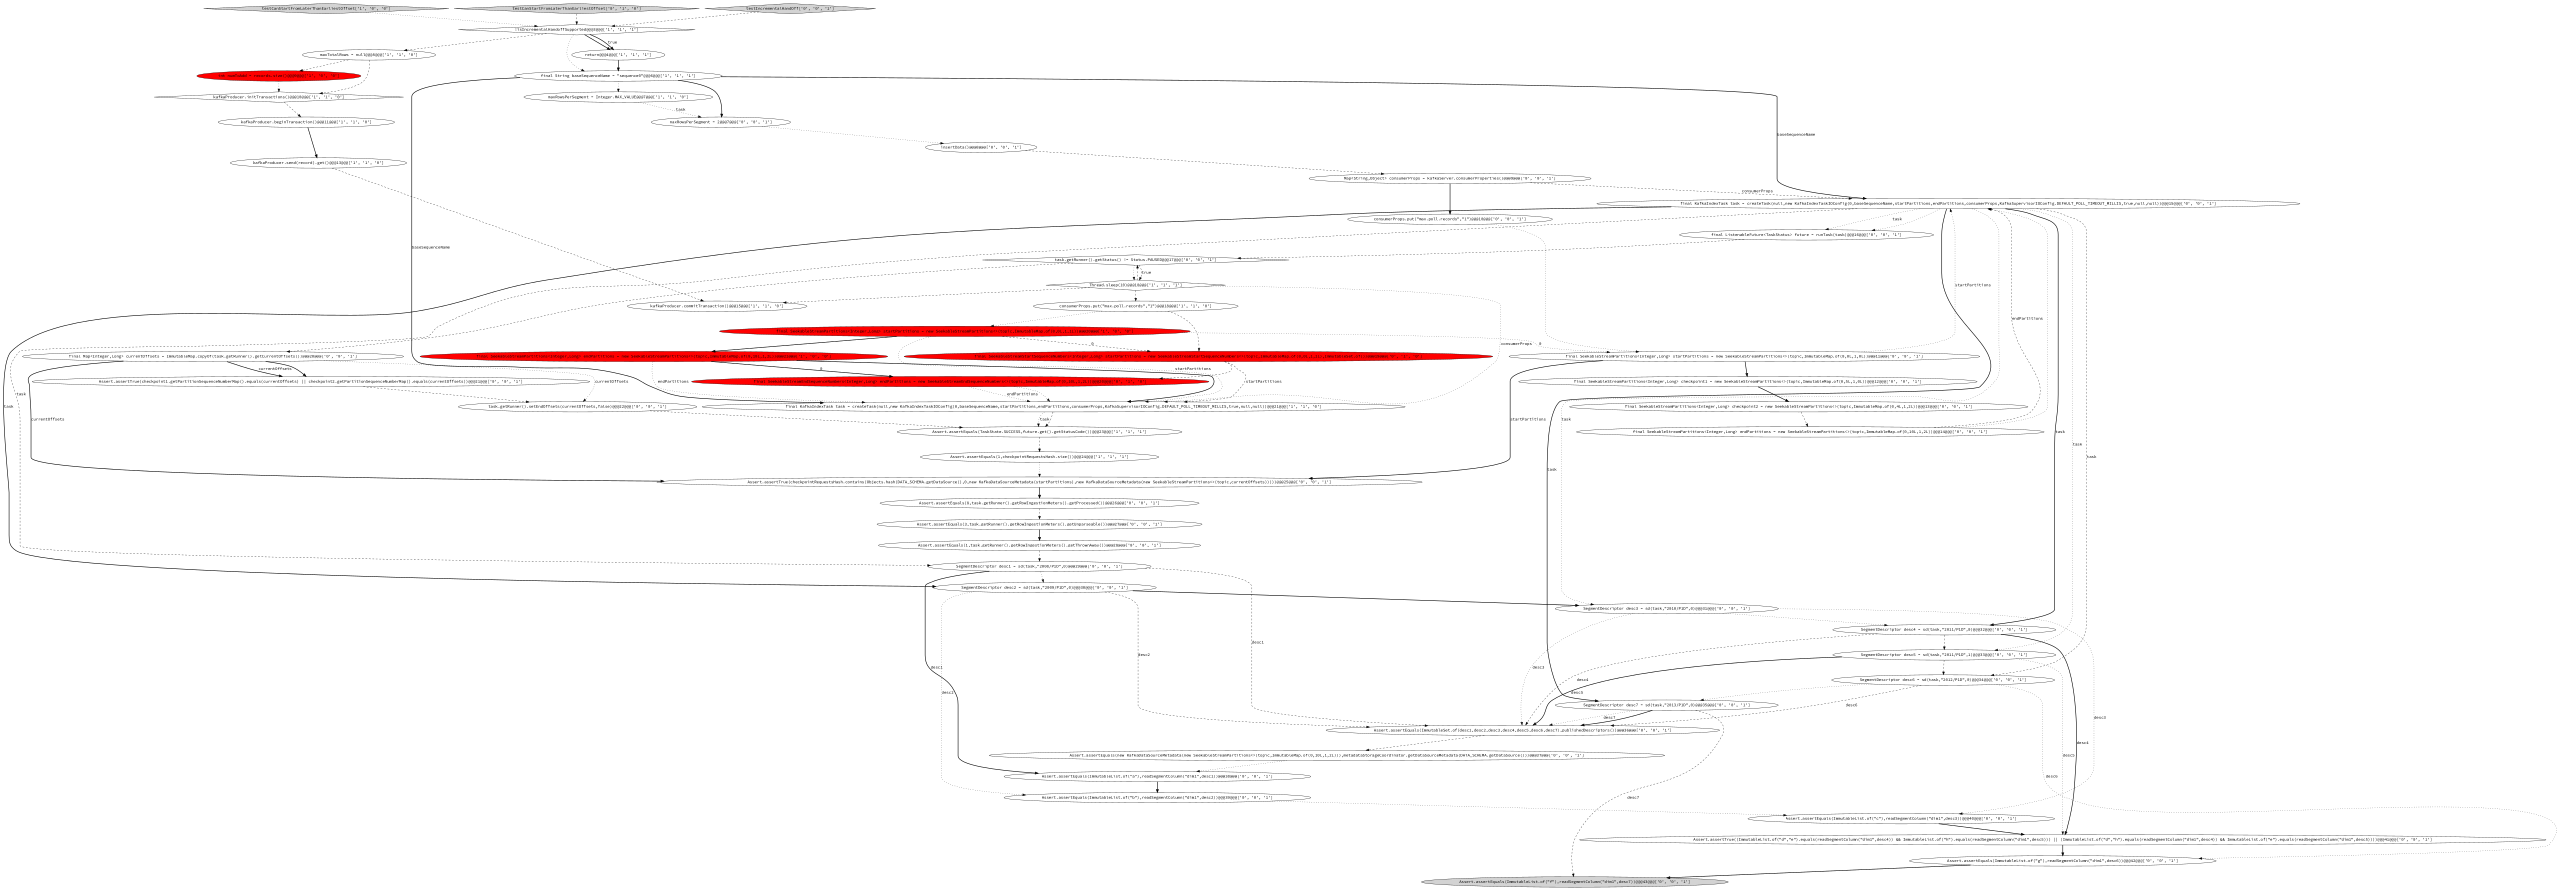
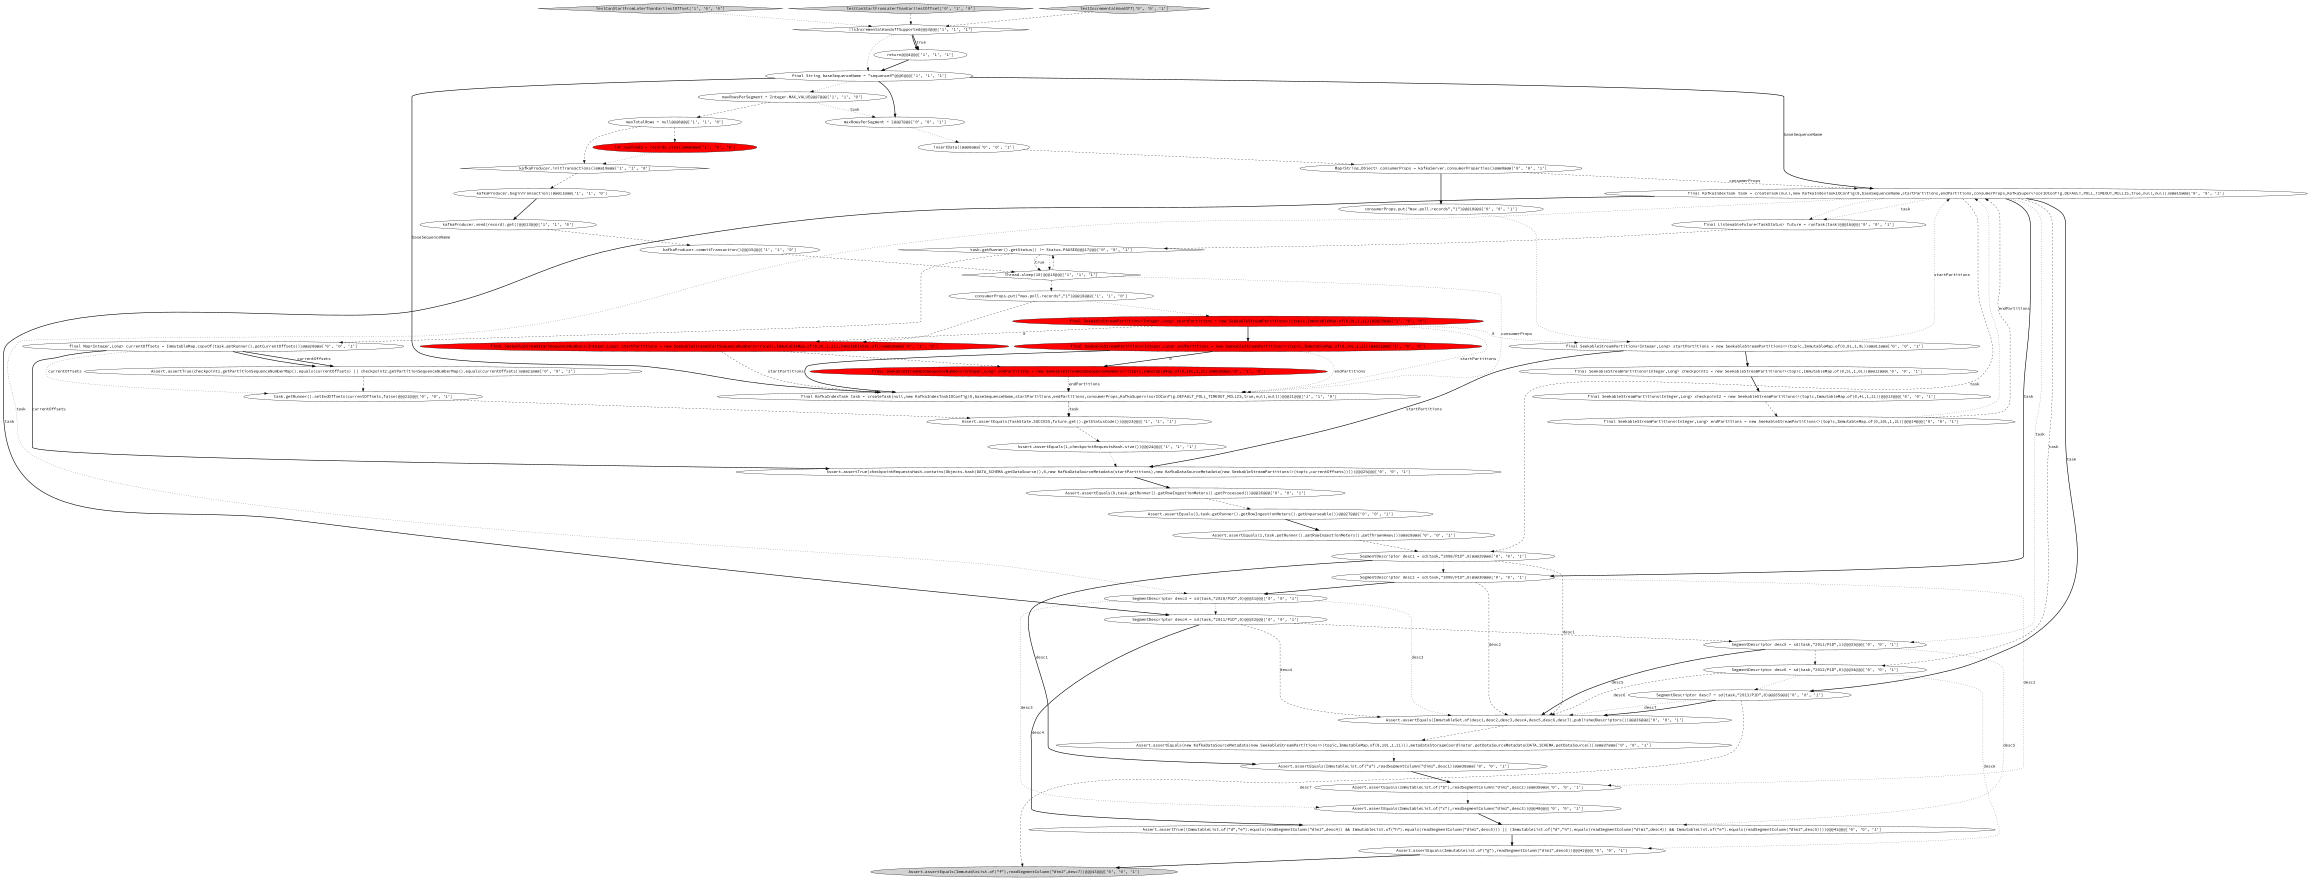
edge "!isIncrementalHandoffSupported@@@3@@@['1', '1', '1']" -> "maxTotalRows = null@@@8@@@['1', '1', '0']": now "maxRowsPerSegment = Integer.MAX_VALUE@@@7@@@['1', '1', '0']" -> "maxTotalRows = null@@@8@@@['1', '1', '0']"
edge "Thread.sleep(10)@@@18@@@['1', '1', '1']" -> "kafkaProducer.commitTransaction()@@@15@@@['1', '1', '0']": reversed
